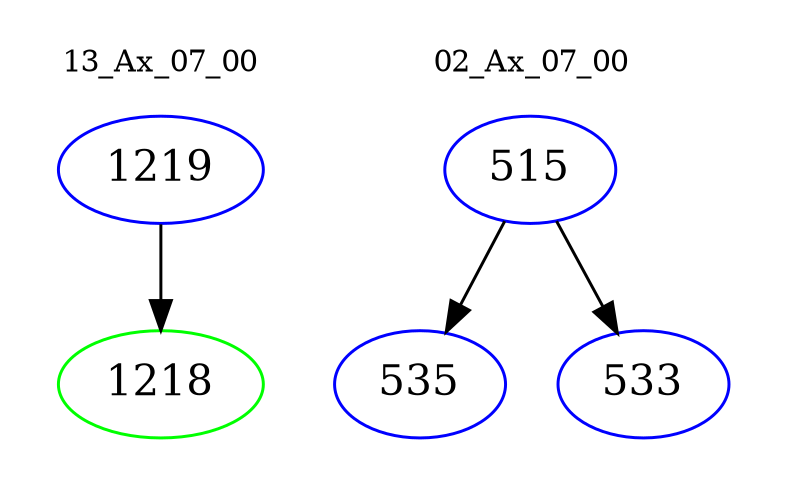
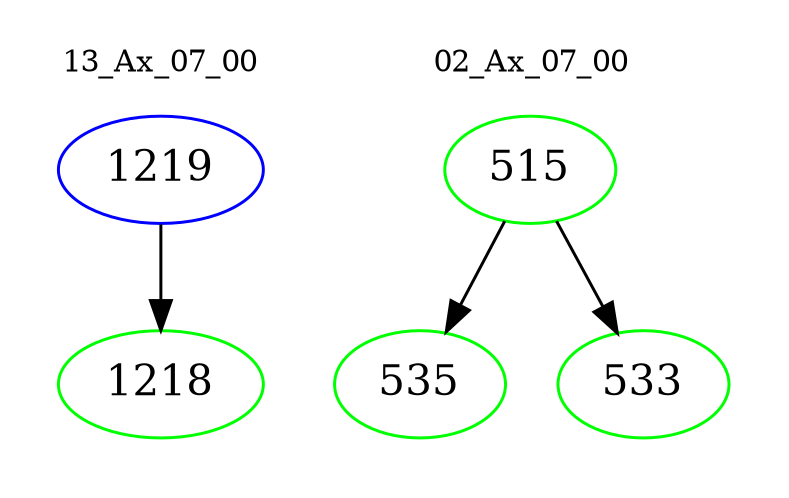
node "515": color blue -> green
node "535": color blue -> green
node "533": color blue -> green
